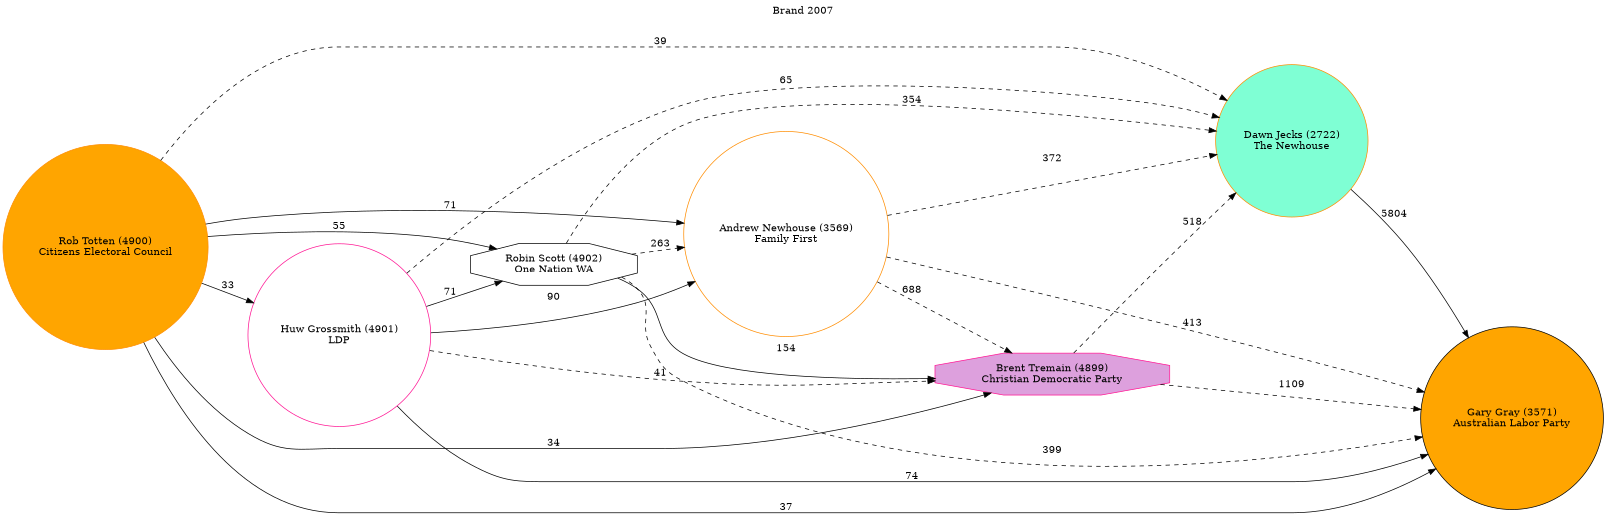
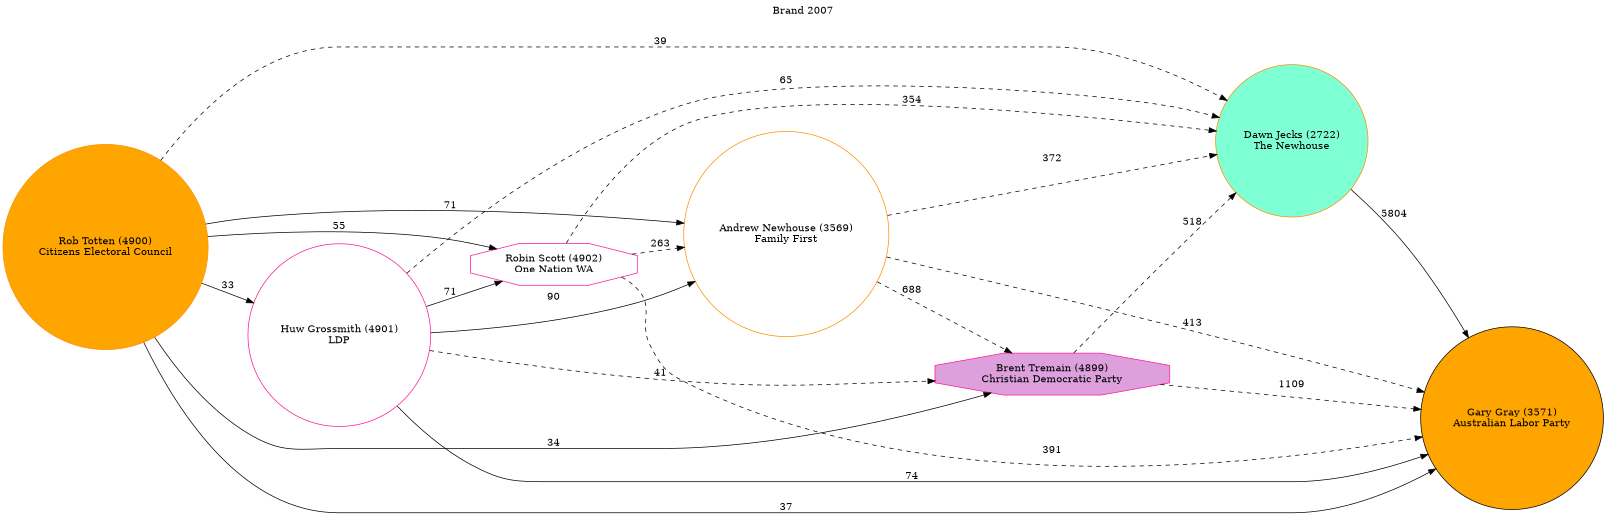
node "Robin Scott (4902) One Nation WA": color black -> deeppink
edge "Robin Scott (4902) One Nation WA" -> "Brent Tremain (4899) Christian Democratic Party": removed, label "154"
edge "Robin Scott (4902) One Nation WA" -> "Gary Gray (3571) Australian Labor Party": label "399" -> "391"
